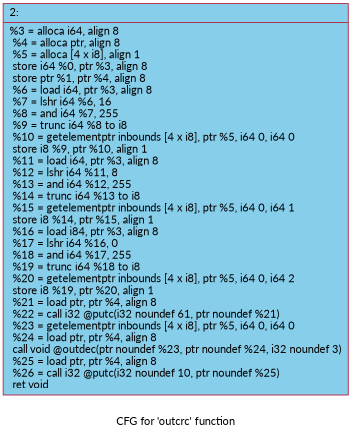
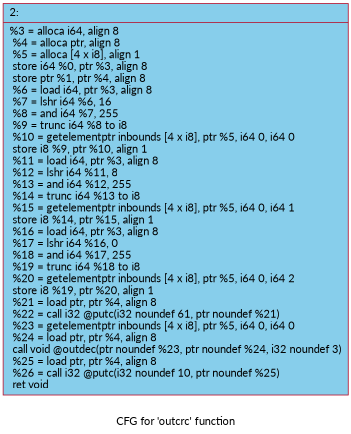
node "2:": text "%16 = load i84, ptr %3, align 8" -> "%16 = load i64, ptr %3, align 8"
